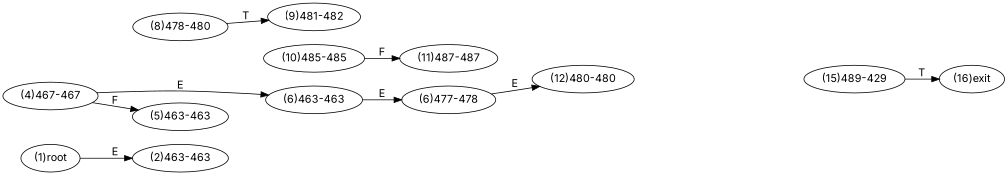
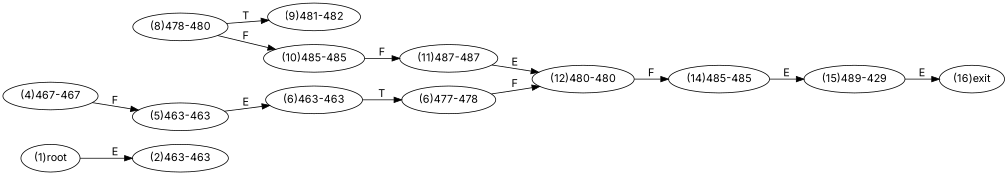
edge "(8)478-480" -> "(10)485-485": added, label "F"
edge "(11)487-487" -> "(12)480-480": added, label "E"
edge "(15)489-429" -> "(16)exit": label "T" -> "E"
node "(14)485-485": added
edge "(6)477-478" -> "(12)480-480": label "E" -> "F"
edge "(4)467-467" -> "(6)463-463": now "(5)463-463" -> "(6)463-463"
edge "(6)463-463" -> "(6)477-478": label "E" -> "T"
